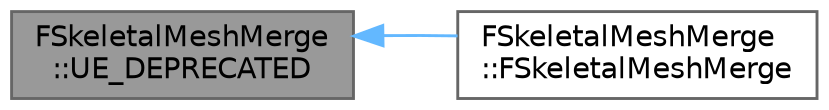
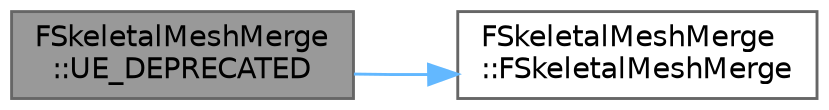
edge "FSkeletalMeshMerge ::FSkeletalMeshMerge" -> "FSkeletalMeshMerge ::UE_DEPRECATED": reversed
